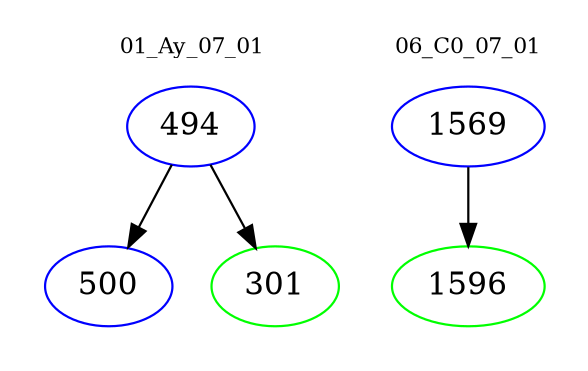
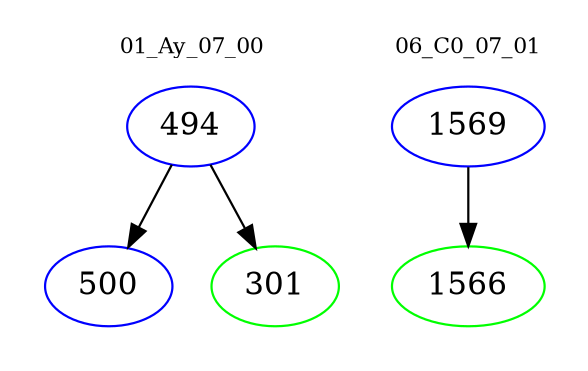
cluster "01_Ay_07_01": label "01_Ay_07_01" -> "01_Ay_07_00"
node "1596": label "1596" -> "1566"
